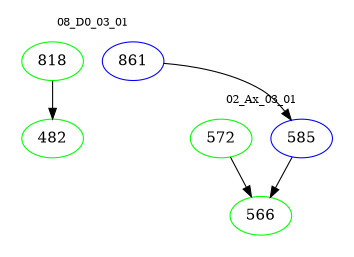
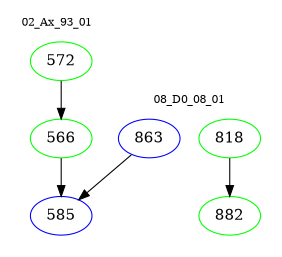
cluster "08_D0_03_01": label "08_D0_03_01" -> "08_D0_08_01"
node "861": label "861" -> "863"
cluster "02_Ax_03_01": label "02_Ax_03_01" -> "02_Ax_93_01"
node "482": label "482" -> "882"
edge "585" -> "566": reversed
